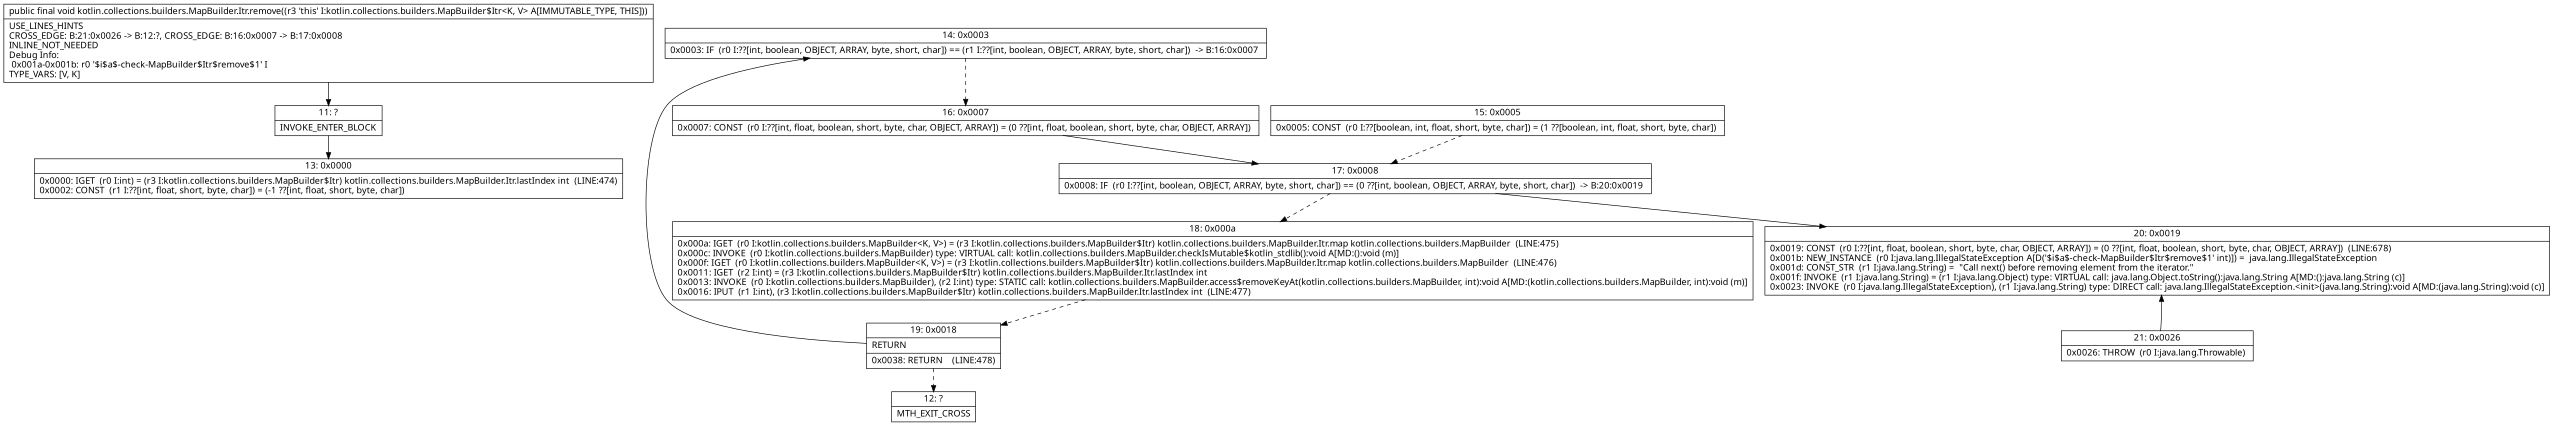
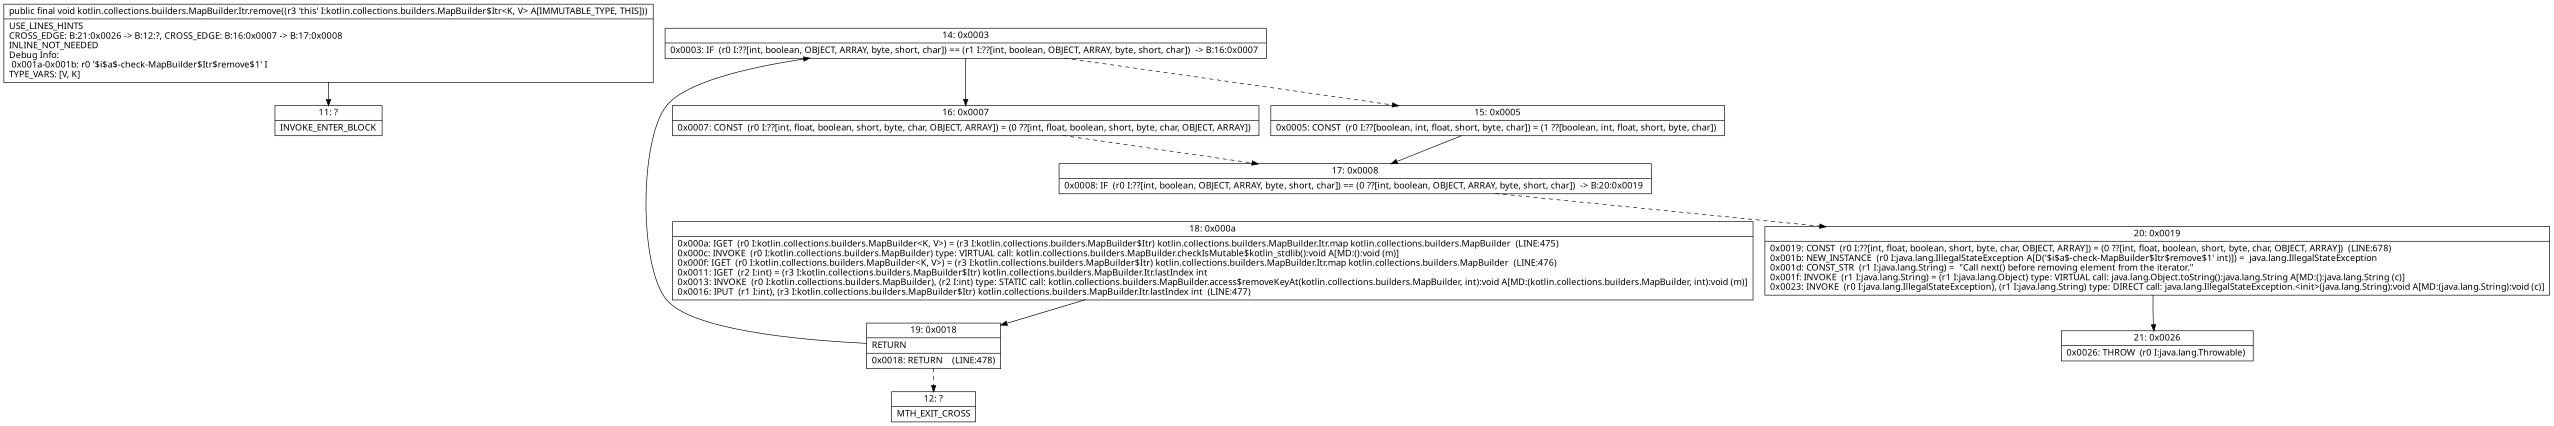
edge "14: 0x0003" -> "16: 0x0007": style dashed -> solid
edge "14: 0x0003" -> "15: 0x0005": added
edge "15: 0x0005" -> "17: 0x0008": style dashed -> solid
edge "16: 0x0007" -> "17: 0x0008": style solid -> dashed
node "13: 0x0000": removed
edge "17: 0x0008" -> "18: 0x000a": removed
edge "17: 0x0008" -> "20: 0x0019": style solid -> dashed
edge "18: 0x000a" -> "19: 0x0018": style dashed -> solid
edge "21: 0x0026" -> "20: 0x0019": reversed
node "19: 0x0018": text "0x0038: RETURN    (LINE:478)" -> "0x0018: RETURN    (LINE:478)"
